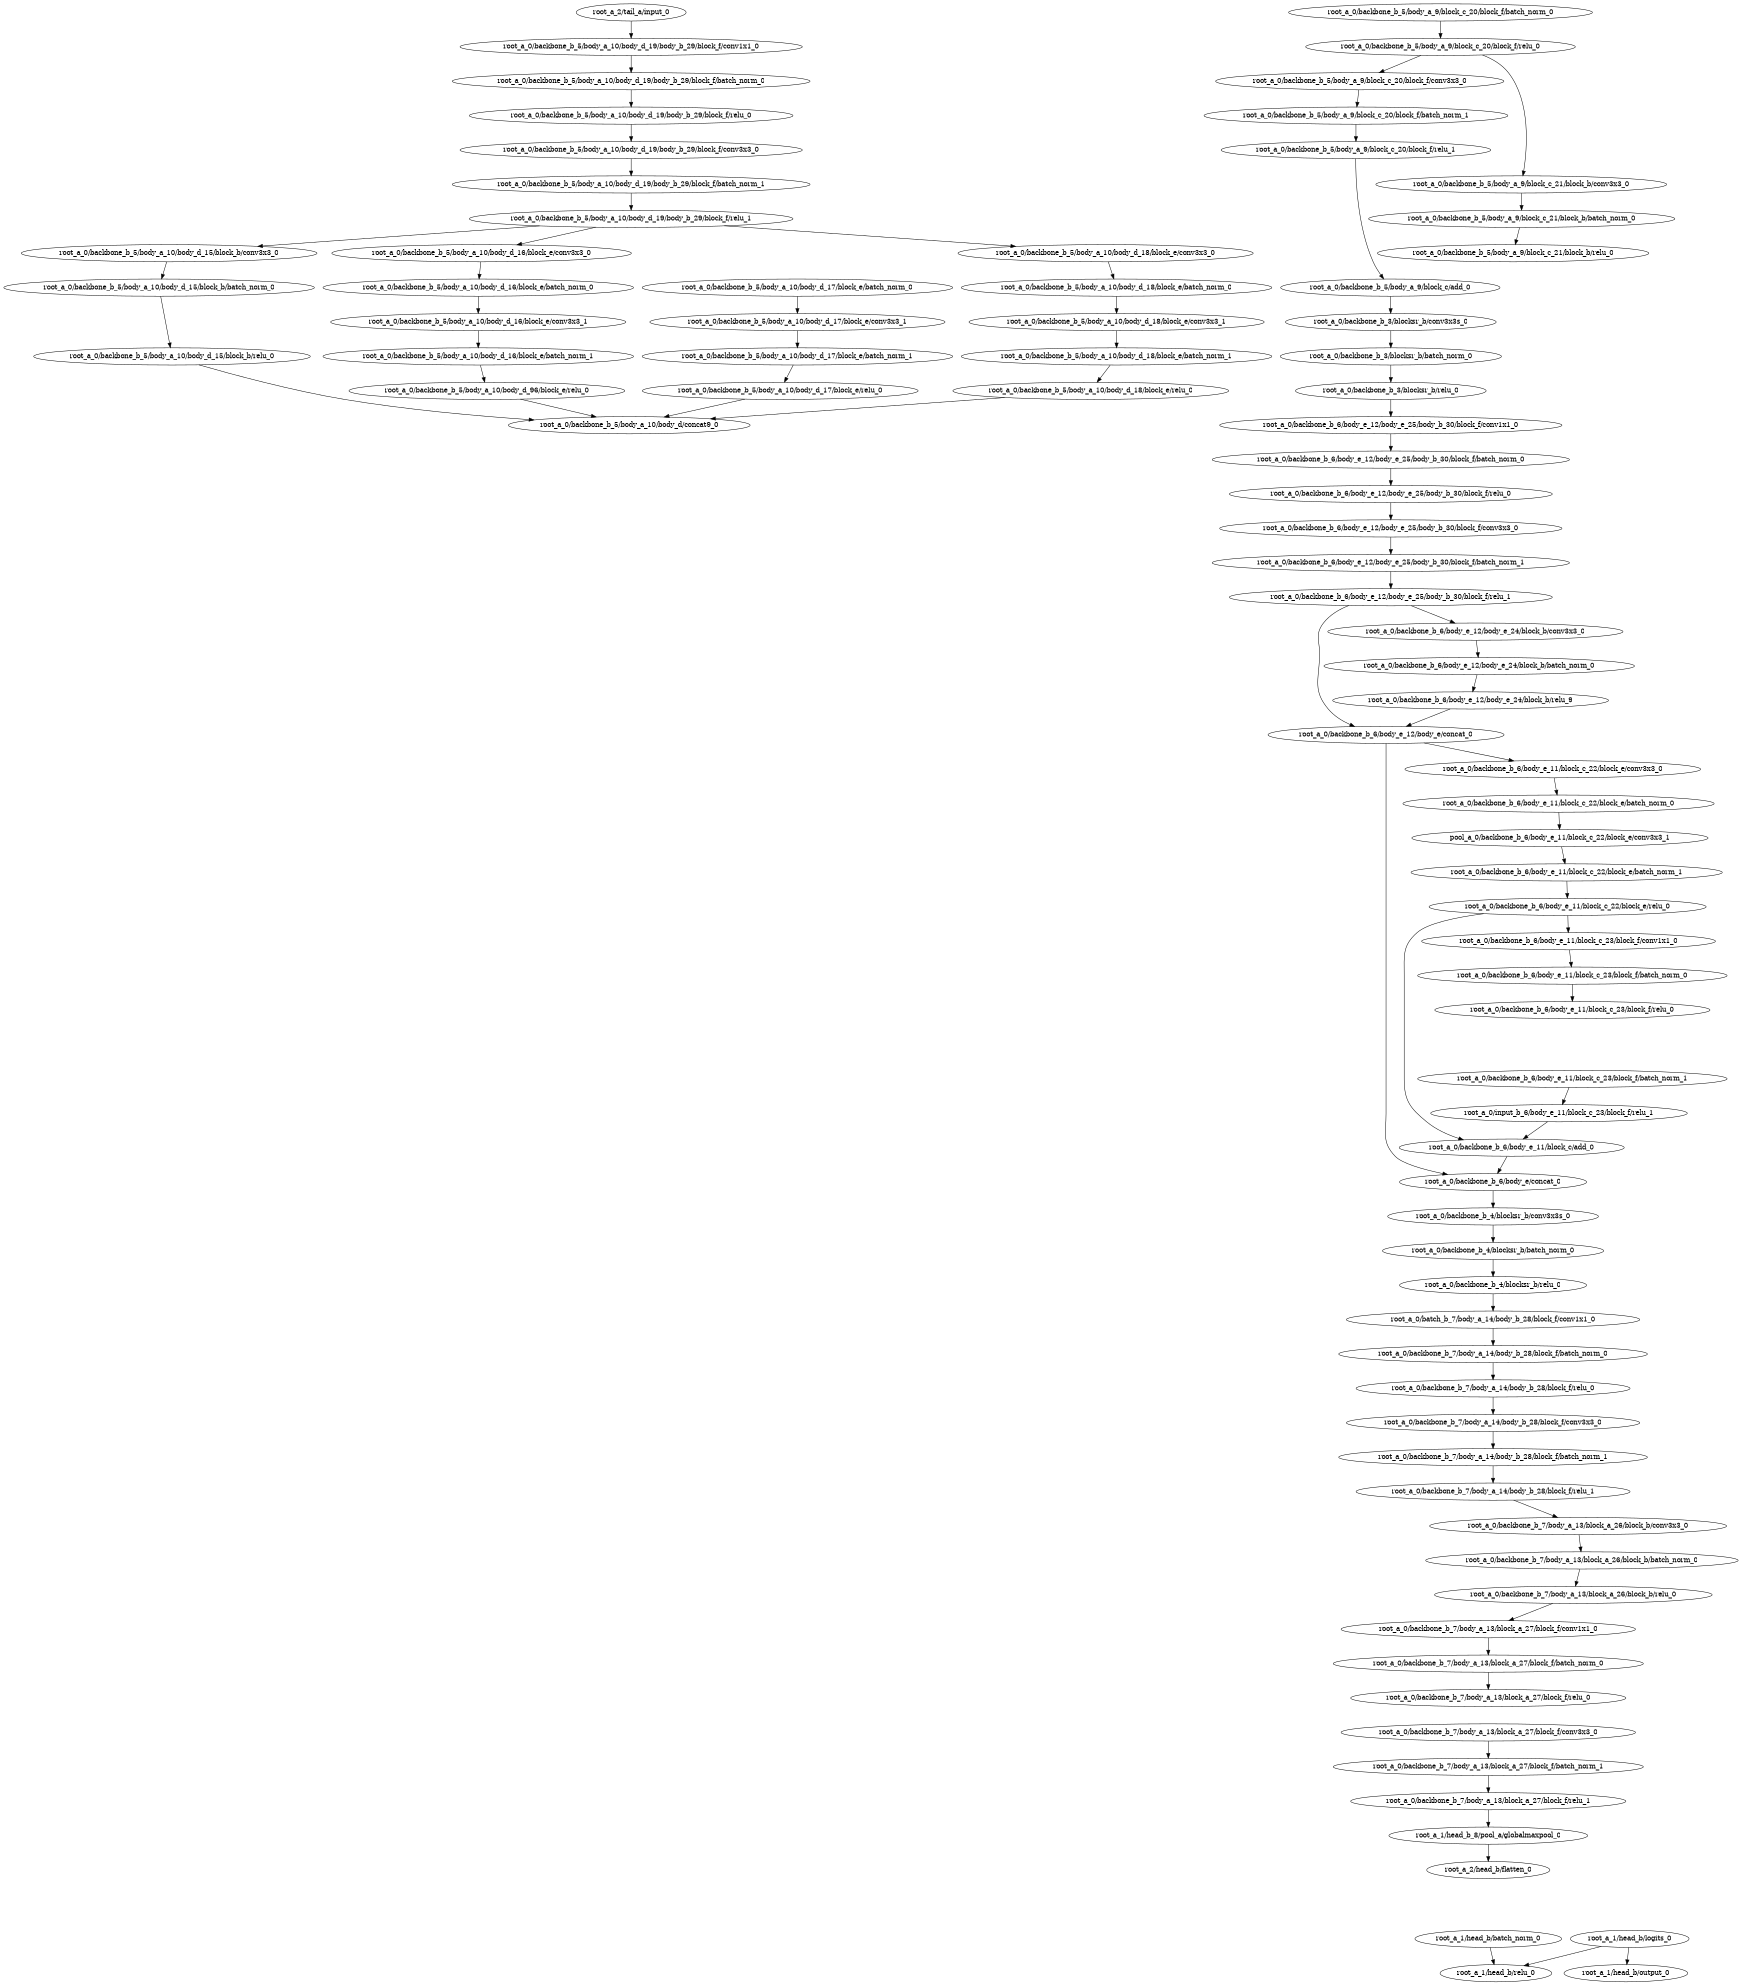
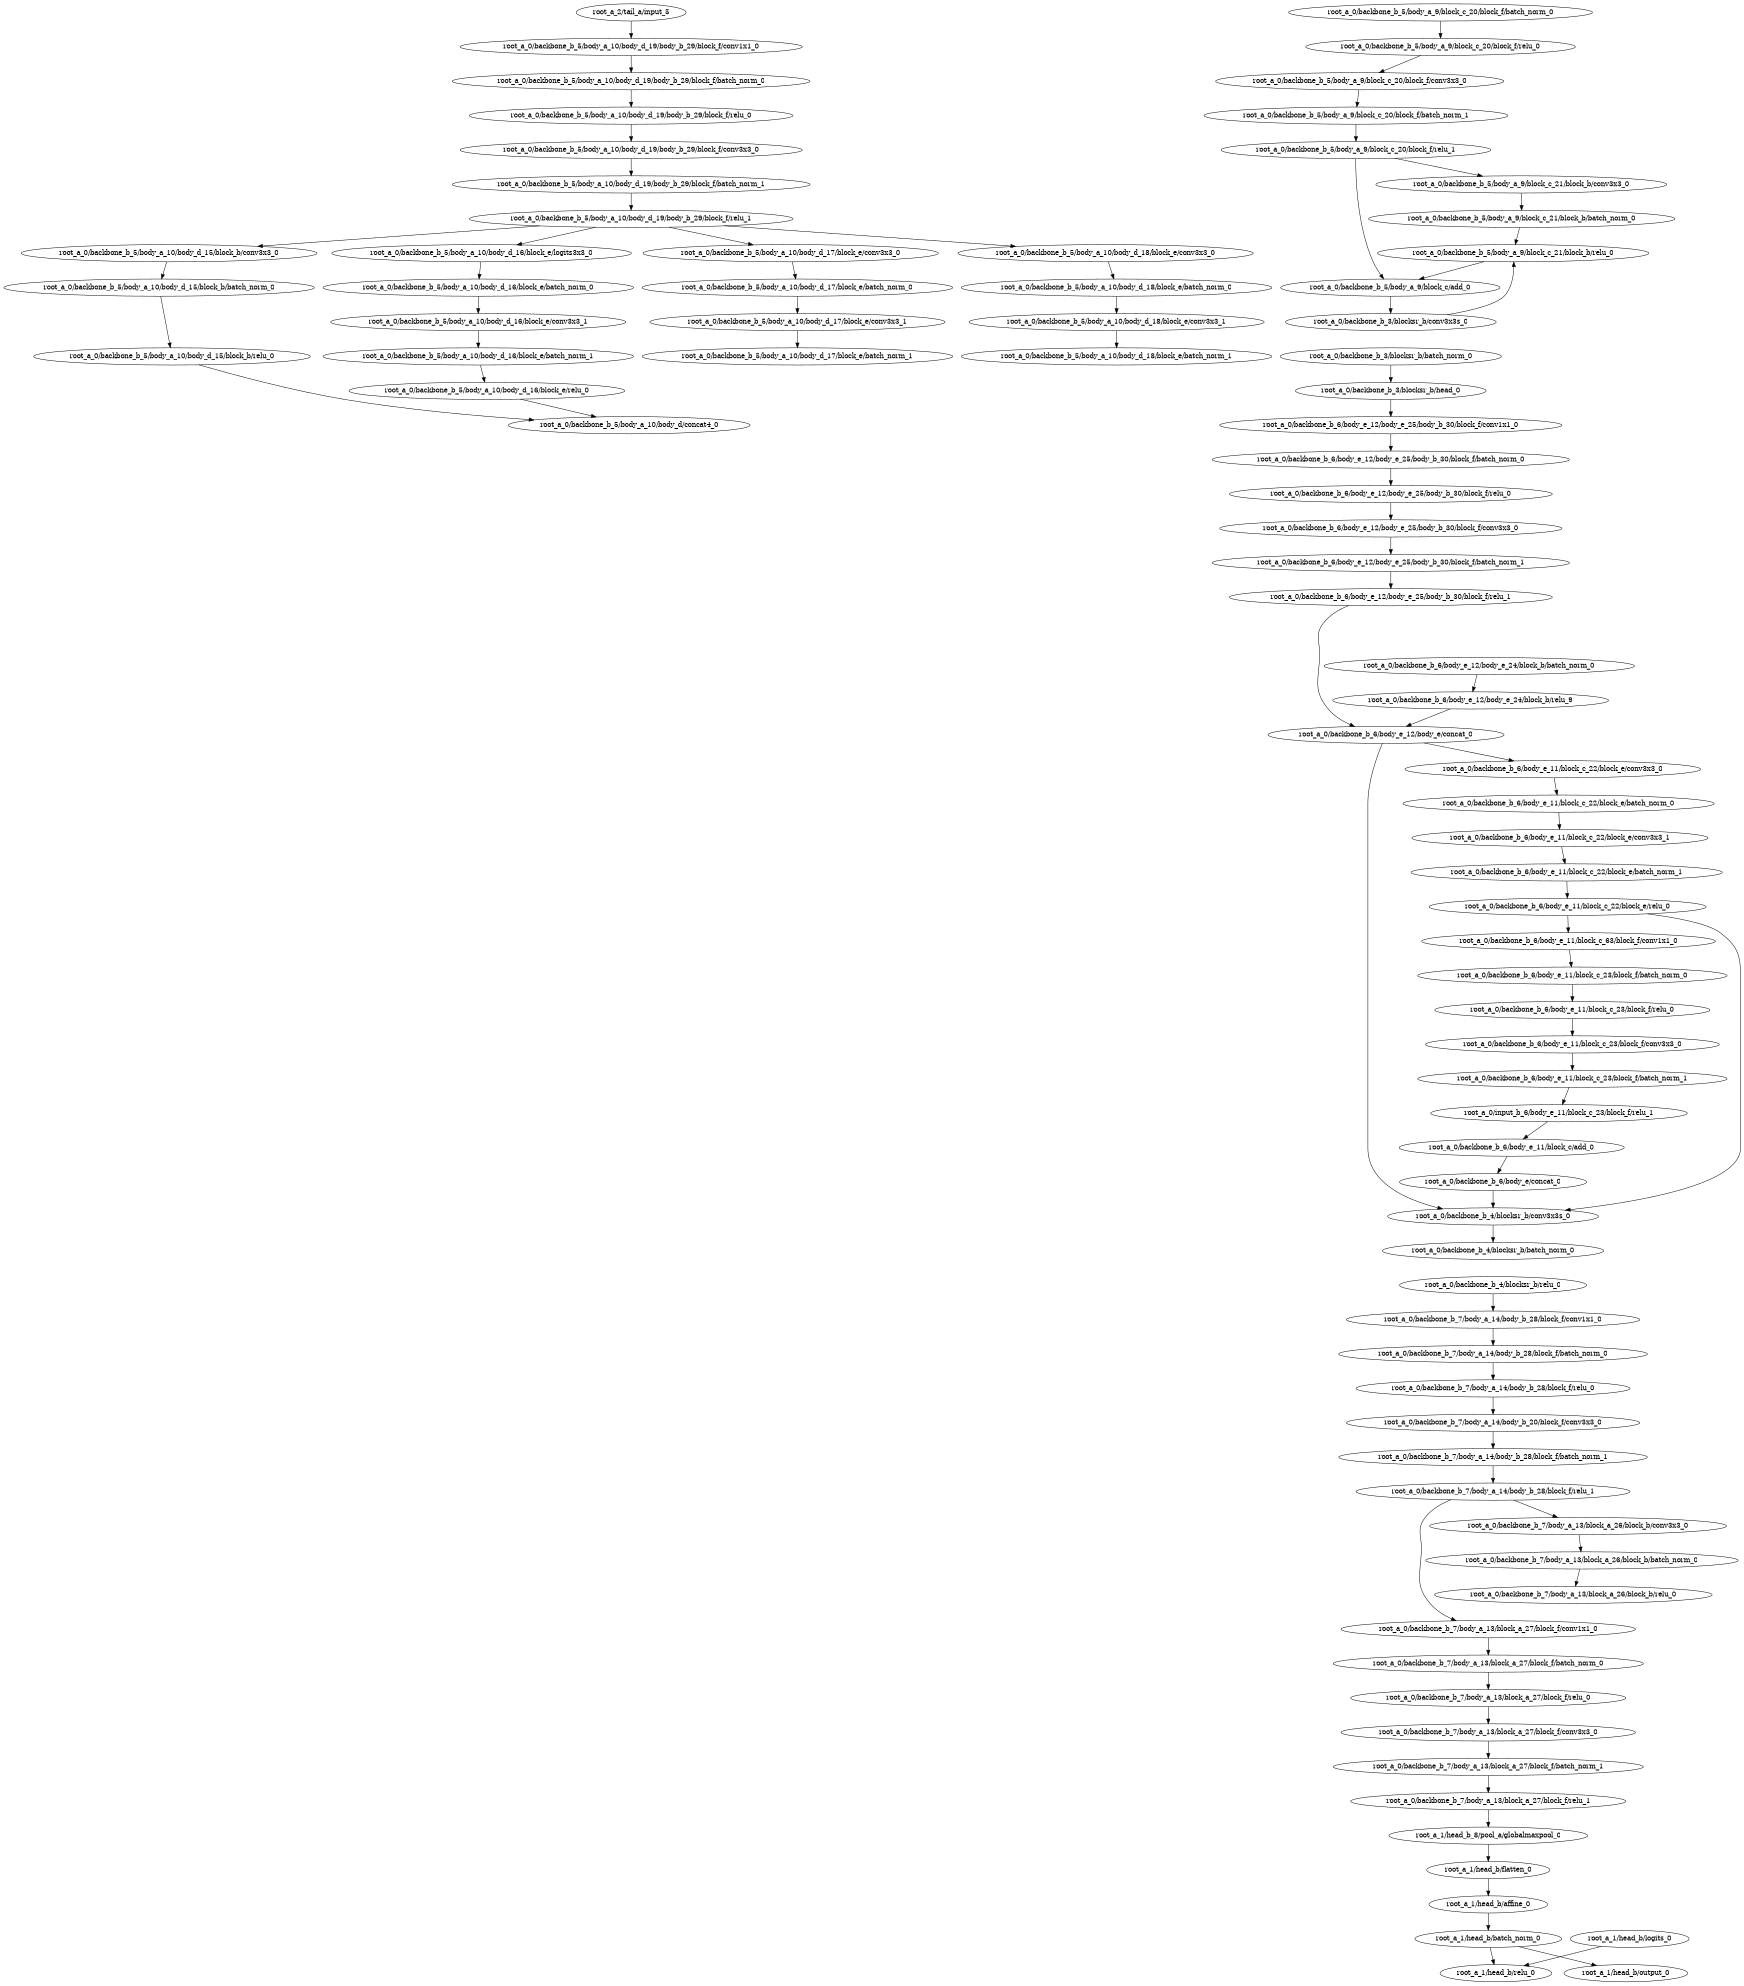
node "root_a_2/tail_a/input_0": label "root_a_2/tail_a/input_0" -> "root_a_2/tail_a/input_5"
edge "root_a_0/backbone_b_5/body_a_9/block_c_20/block_f/relu_0" -> "root_a_0/backbone_b_5/body_a_9/block_c_21/block_b/conv3x3_0": now "root_a_0/backbone_b_5/body_a_9/block_c_20/block_f/relu_1" -> "root_a_0/backbone_b_5/body_a_9/block_c_21/block_b/conv3x3_0"
node "root_a_0/backbone_b_5/body_a_10/body_d_16/block_e/conv3x3_0": label "root_a_0/backbone_b_5/body_a_10/body_d_16/block_e/conv3x3_0" -> "root_a_0/backbone_b_5/body_a_10/body_d_16/block_e/logits3x3_0"
node "root_a_0/backbone_b_5/body_a_10/body_d_17/block_e/conv3x3_0": added
edge "root_a_0/backbone_b_5/body_a_9/block_c_21/block_b/relu_0" -> "root_a_0/backbone_b_5/body_a_9/block_c/add_0": added
edge "root_a_0/backbone_b_3/blocksr_b/conv3x3s_0" -> "root_a_0/backbone_b_3/blocksr_b/batch_norm_0": now "root_a_0/backbone_b_3/blocksr_b/conv3x3s_0" -> "root_a_0/backbone_b_5/body_a_9/block_c_21/block_b/relu_0"
node "root_a_0/backbone_b_5/body_a_10/body_d_96/block_e/relu_0": label "root_a_0/backbone_b_5/body_a_10/body_d_96/block_e/relu_0" -> "root_a_0/backbone_b_5/body_a_10/body_d_16/block_e/relu_0"
node "root_a_0/backbone_b_5/body_a_10/body_d_17/block_e/relu_0": removed
node "root_a_0/backbone_b_5/body_a_10/body_d_18/block_e/relu_0": removed
node "root_a_0/backbone_b_3/blocksr_b/relu_0": label "root_a_0/backbone_b_3/blocksr_b/relu_0" -> "root_a_0/backbone_b_3/blocksr_b/head_0"
node "root_a_0/backbone_b_5/body_a_10/body_d/concat9_0": label "root_a_0/backbone_b_5/body_a_10/body_d/concat9_0" -> "root_a_0/backbone_b_5/body_a_10/body_d/concat4_0"
node "root_a_0/backbone_b_6/body_e_12/body_e_24/block_b/conv3x3_0": removed
node "pool_a_0/backbone_b_6/body_e_11/block_c_22/block_e/conv3x3_1": label "pool_a_0/backbone_b_6/body_e_11/block_c_22/block_e/conv3x3_1" -> "root_a_0/backbone_b_6/body_e_11/block_c_22/block_e/conv3x3_1"
node "root_a_0/backbone_b_6/body_e_11/block_c_23/block_f/conv1x1_0": label "root_a_0/backbone_b_6/body_e_11/block_c_23/block_f/conv1x1_0" -> "root_a_0/backbone_b_6/body_e_11/block_c_63/block_f/conv1x1_0"
edge "root_a_0/backbone_b_6/body_e_12/body_e/concat_0" -> "root_a_0/backbone_b_6/body_e/concat_0": now "root_a_0/backbone_b_6/body_e_12/body_e/concat_0" -> "root_a_0/backbone_b_4/blocksr_b/conv3x3s_0"
edge "root_a_0/backbone_b_6/body_e_11/block_c_22/block_e/relu_0" -> "root_a_0/backbone_b_6/body_e_11/block_c/add_0": now "root_a_0/backbone_b_6/body_e_11/block_c_22/block_e/relu_0" -> "root_a_0/backbone_b_4/blocksr_b/conv3x3s_0"
node "root_a_0/backbone_b_6/body_e_11/block_c_23/block_f/conv3x3_0": added
edge "root_a_0/backbone_b_4/blocksr_b/batch_norm_0" -> "root_a_0/backbone_b_4/blocksr_b/relu_0": removed
node "root_a_0/batch_b_7/body_a_14/body_b_28/block_f/conv1x1_0": label "root_a_0/batch_b_7/body_a_14/body_b_28/block_f/conv1x1_0" -> "root_a_0/backbone_b_7/body_a_14/body_b_28/block_f/conv1x1_0"
node "root_a_0/backbone_b_7/body_a_14/body_b_28/block_f/conv3x3_0": label "root_a_0/backbone_b_7/body_a_14/body_b_28/block_f/conv3x3_0" -> "root_a_0/backbone_b_7/body_a_14/body_b_20/block_f/conv3x3_0"
edge "root_a_0/backbone_b_7/body_a_13/block_a_26/block_b/relu_0" -> "root_a_0/backbone_b_7/body_a_13/block_a_27/block_f/conv1x1_0": now "root_a_0/backbone_b_7/body_a_14/body_b_28/block_f/relu_1" -> "root_a_0/backbone_b_7/body_a_13/block_a_27/block_f/conv1x1_0"
edge "root_a_0/backbone_b_7/body_a_13/block_a_27/block_f/relu_0" -> "root_a_0/backbone_b_7/body_a_13/block_a_27/block_f/conv3x3_0": added
node "root_a_2/head_b/flatten_0": label "root_a_2/head_b/flatten_0" -> "root_a_1/head_b/flatten_0"
node "root_a_1/head_b/affine_0": added
edge "root_a_1/head_b/logits_0" -> "root_a_1/head_b/output_0": now "root_a_1/head_b/batch_norm_0" -> "root_a_1/head_b/output_0"
